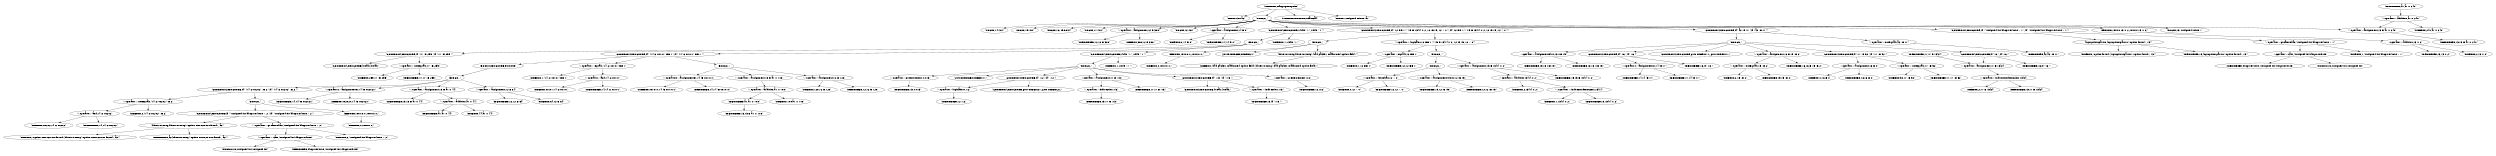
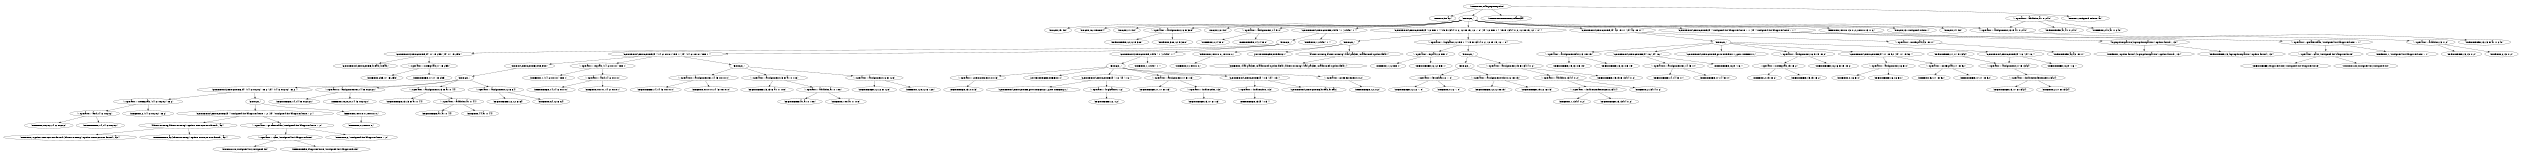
edge "(IDENTIFIER,a1,a1 + 240)" -> "(<operator>.addition,a1 + 240)": reversed
edge "(IDENTIFIER,a1,a1 + 108)" -> "(IDENTIFIER,v3,v3 = a1 + 108)": now "(<operator>.assignment,v3 = a1 + 108)" -> "(IDENTIFIER,v3,v3 = a1 + 108)"
